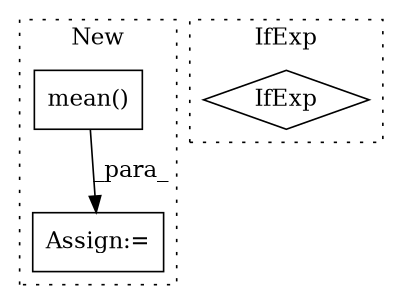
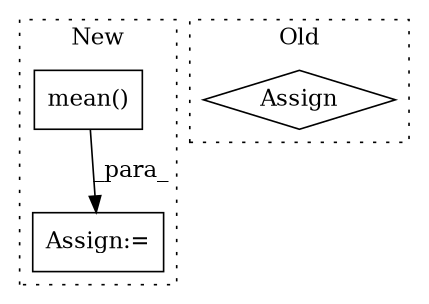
cluster "IfExp": label "IfExp" -> "Old"
node "IfExp": label "IfExp" -> "Assign"
